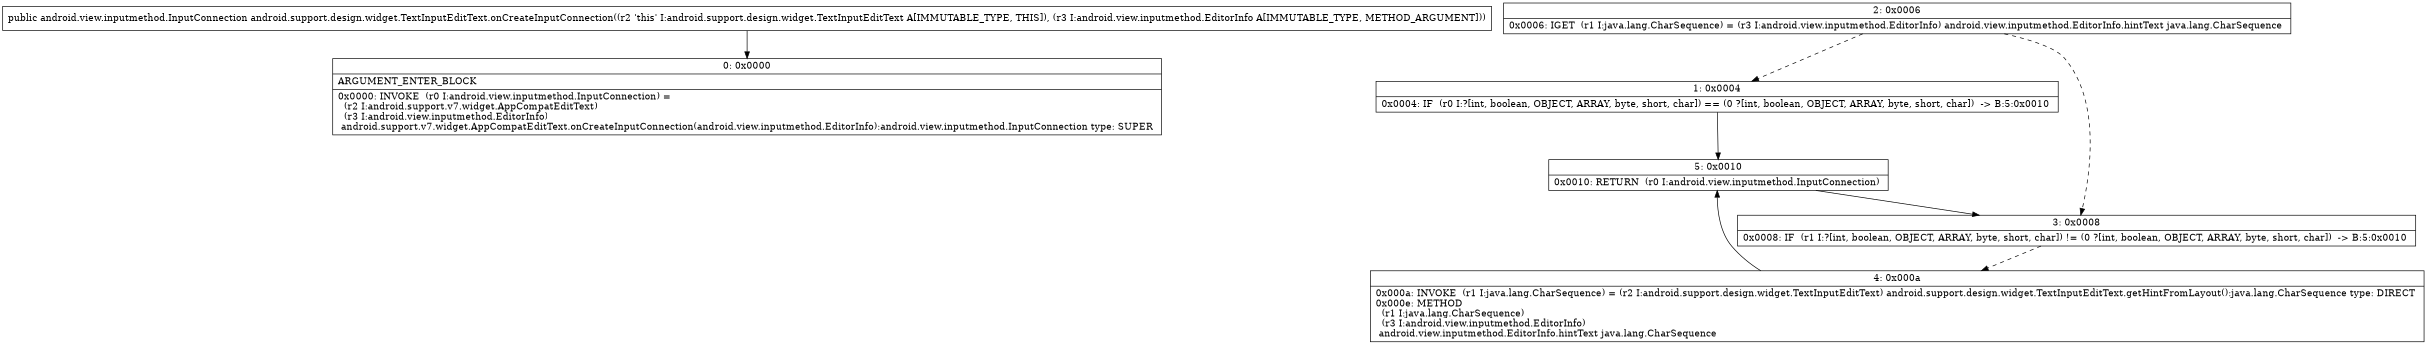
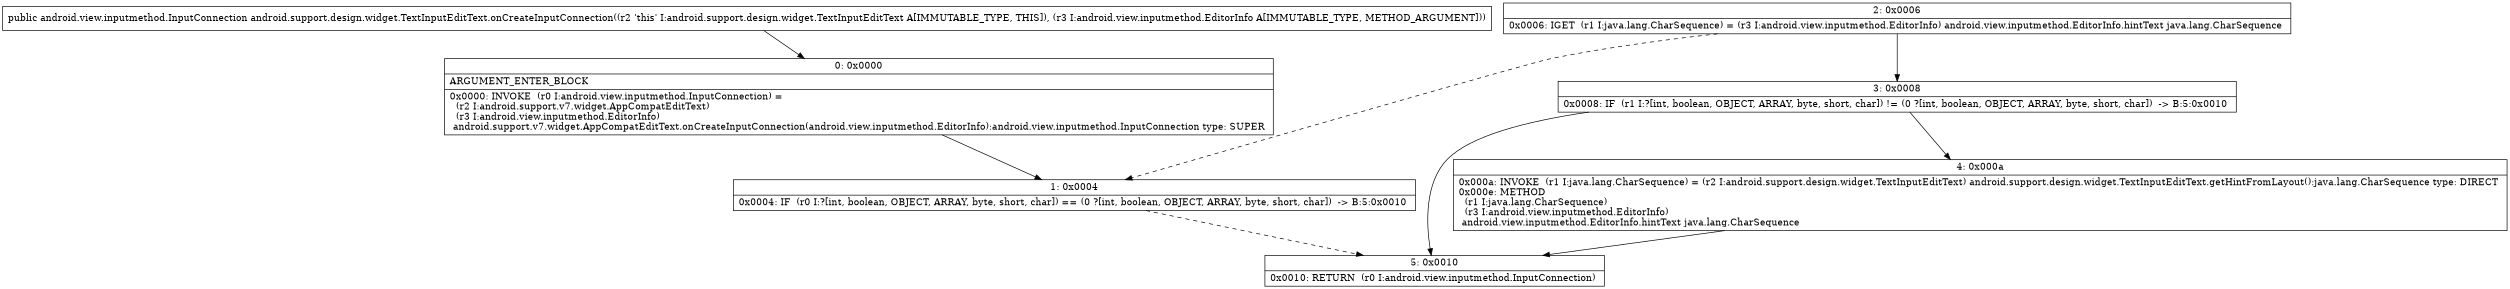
edge "2: 0x0006" -> "3: 0x0008": style dashed -> solid
edge "1: 0x0004" -> "5: 0x0010": style solid -> dashed
edge "0: 0x0000" -> "1: 0x0004": added
edge "5: 0x0010" -> "3: 0x0008": reversed
edge "3: 0x0008" -> "4: 0x000a": style dashed -> solid
